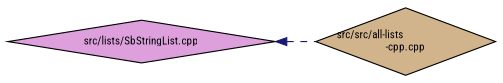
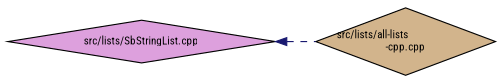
node "src/src/all-lists -cpp.cpp": label "src/src/all-lists -cpp.cpp" -> "src/lists/all-lists -cpp.cpp"
